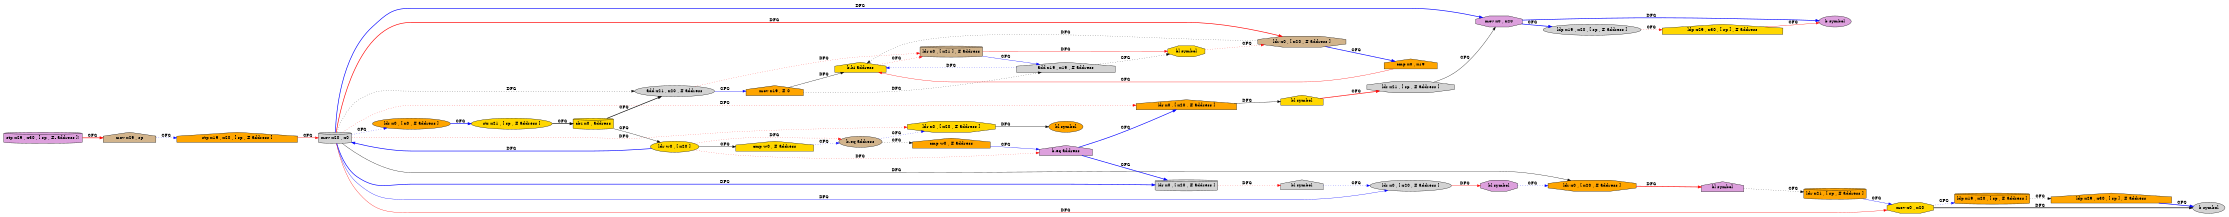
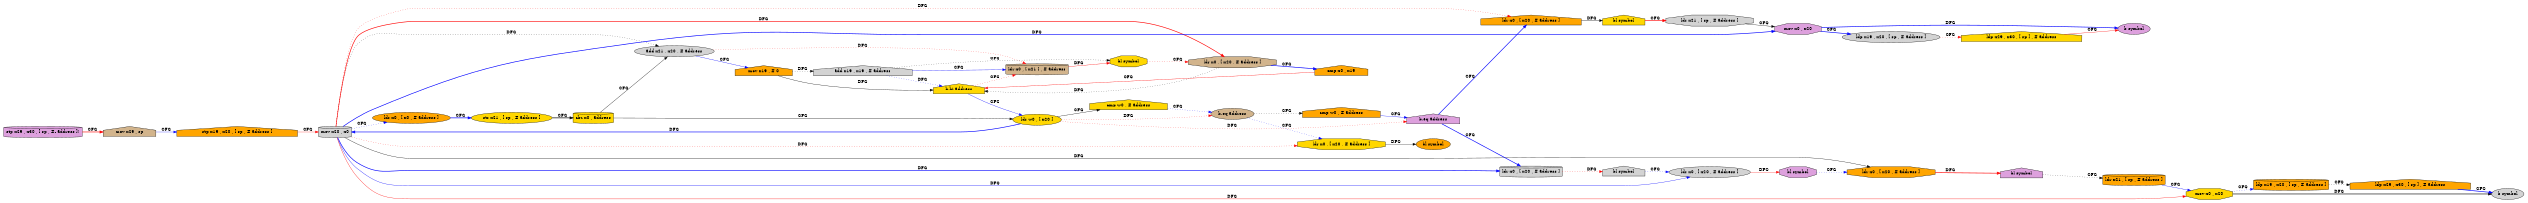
edge "ldr x0 , [ x21 ] , # address" -> "add x19 , x19 , # address": reversed
edge "b.hi address" -> "ldr w0 , [ x20 ]": added, label "CFG"
edge "cbz x0 , address" -> "add x21 , x20 , # address": style bold -> solid
edge "mov x29 , sp" -> "stp x19 , x20 , [ sp , # address ]": style dotted -> solid
